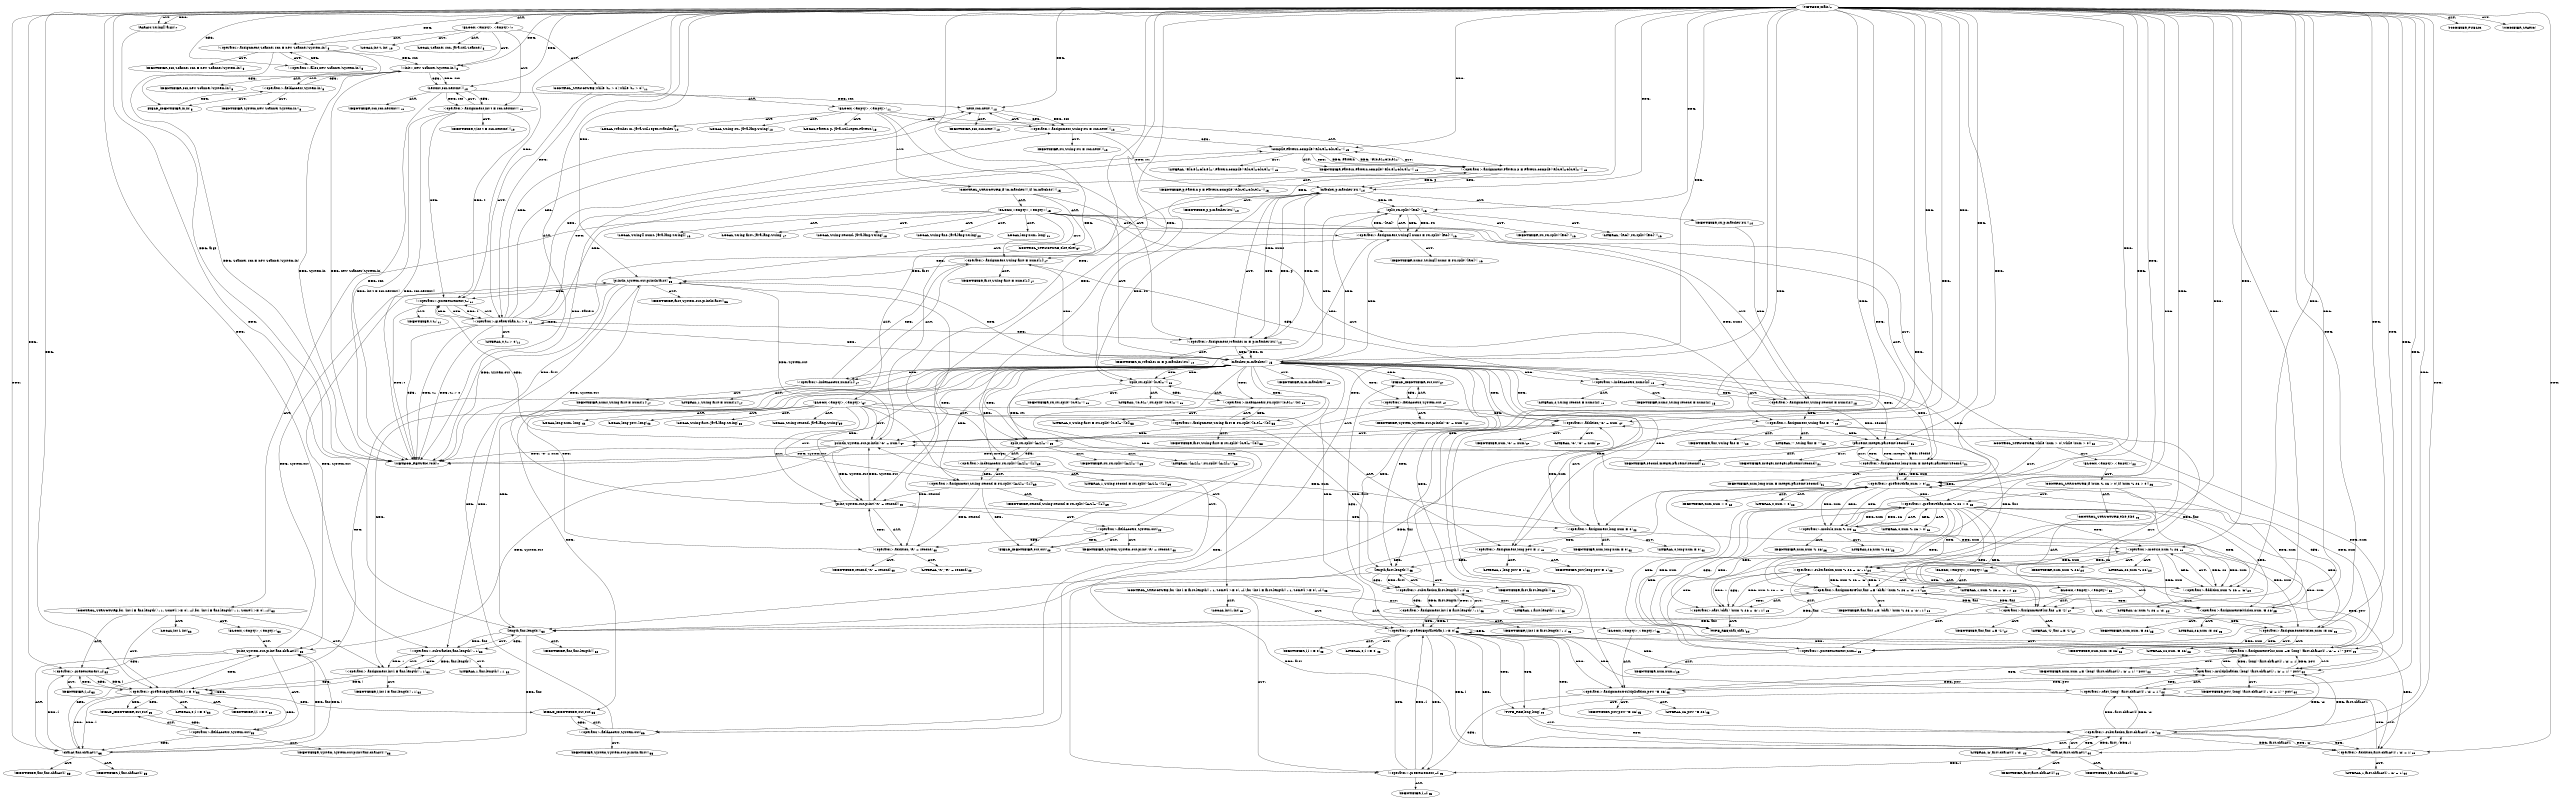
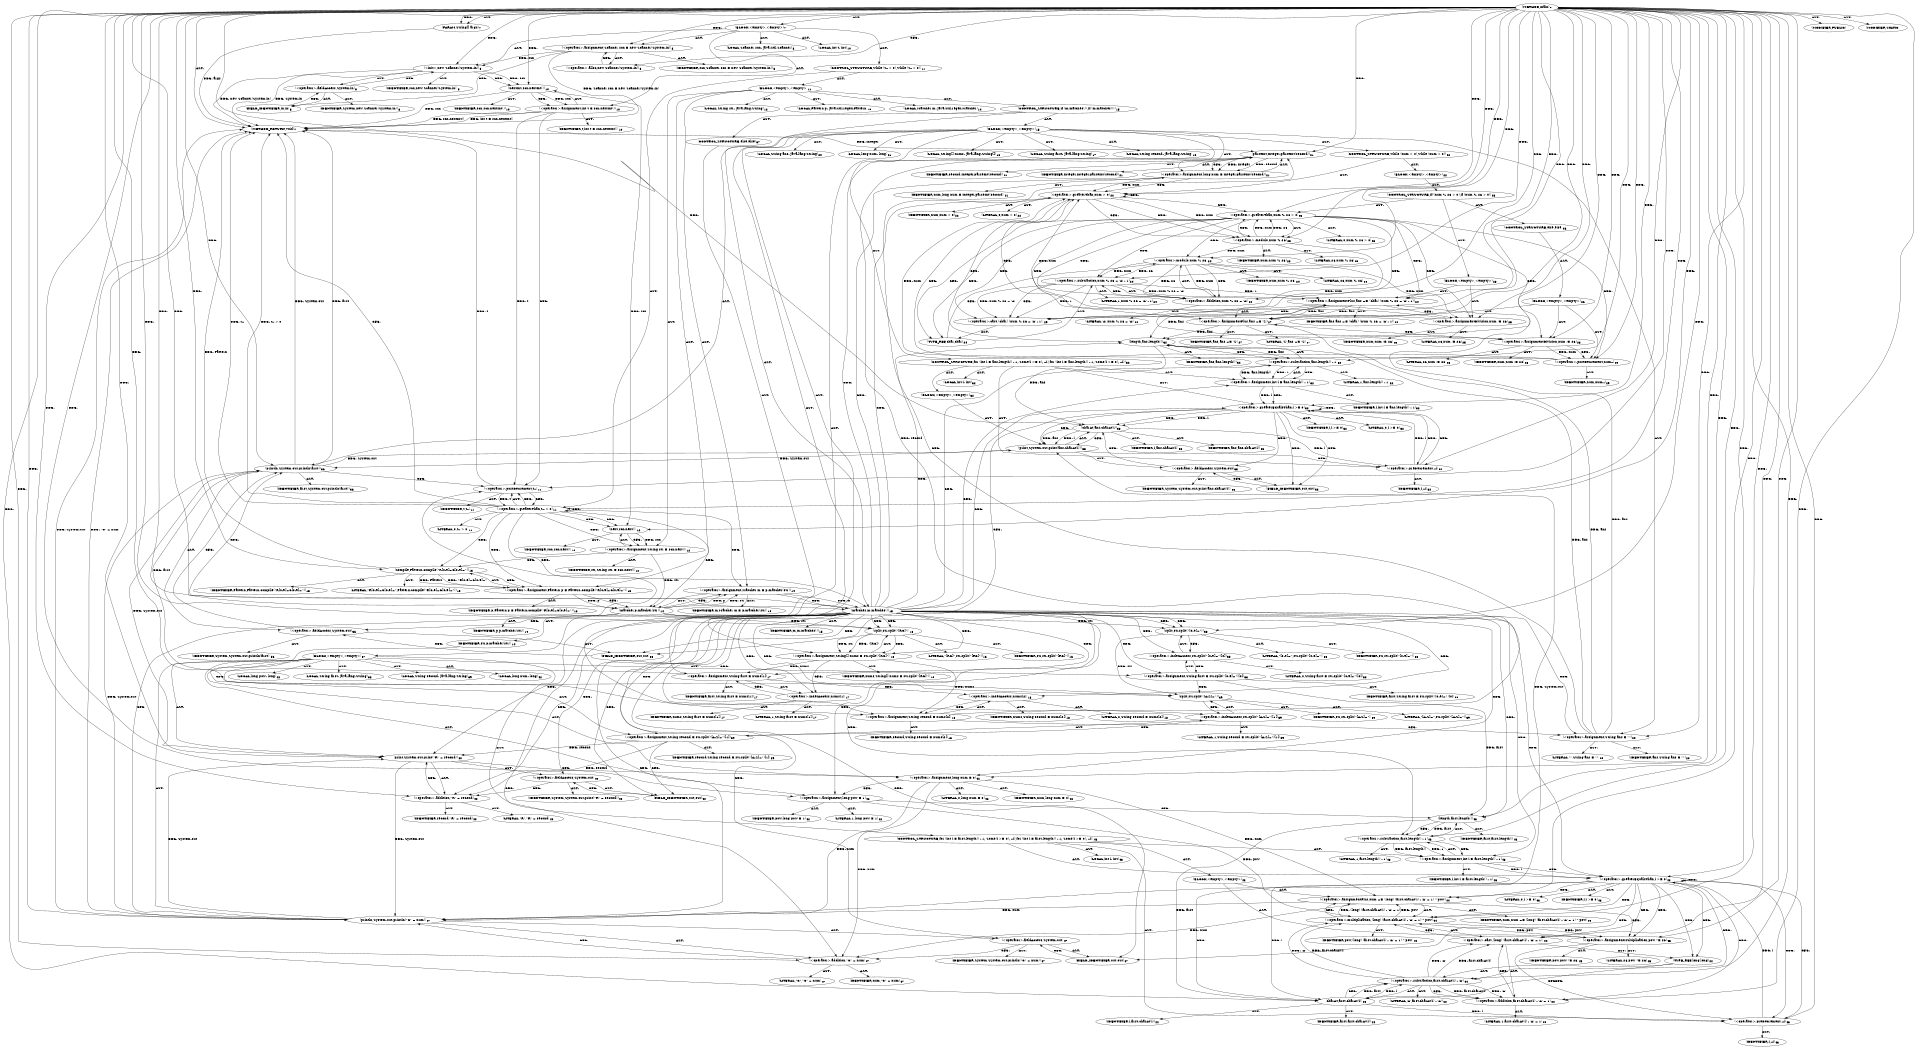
edge "(parseInt,Integer.parseInt(second))" -> "(METHOD_RETURN,void)": reversed
node "(IDENTIFIER,second,String second = nums[2])": added
